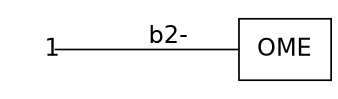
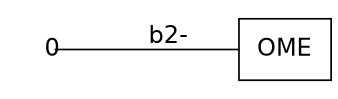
node "1": label "1" -> "0"
